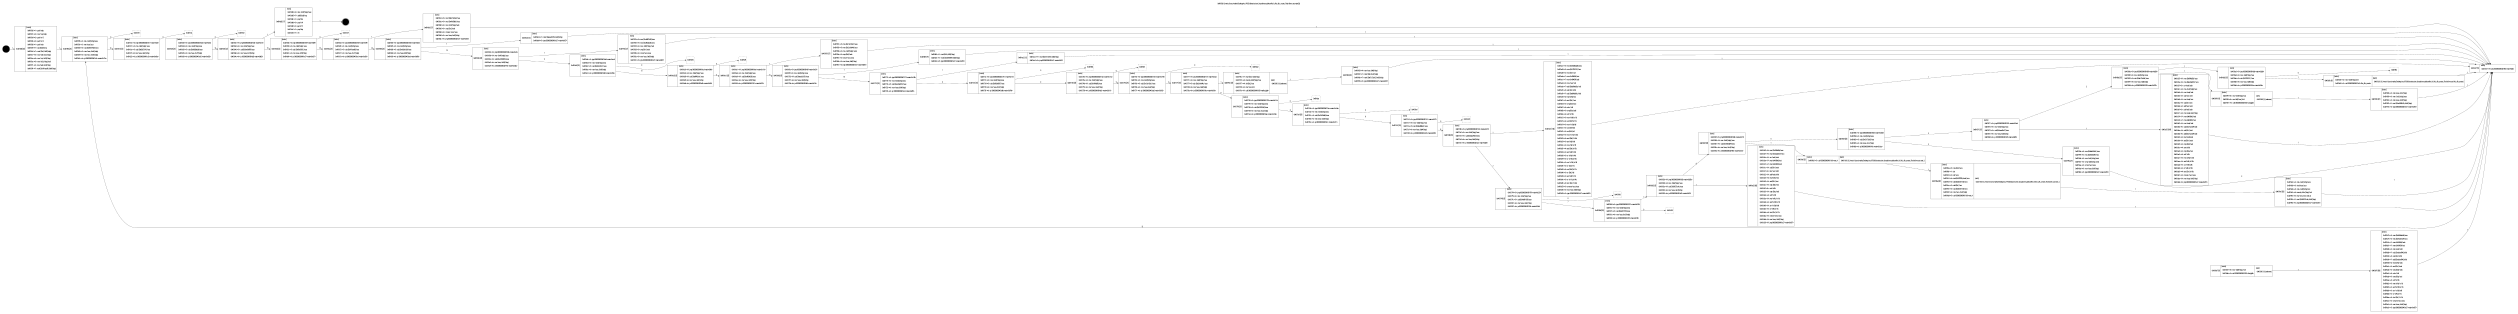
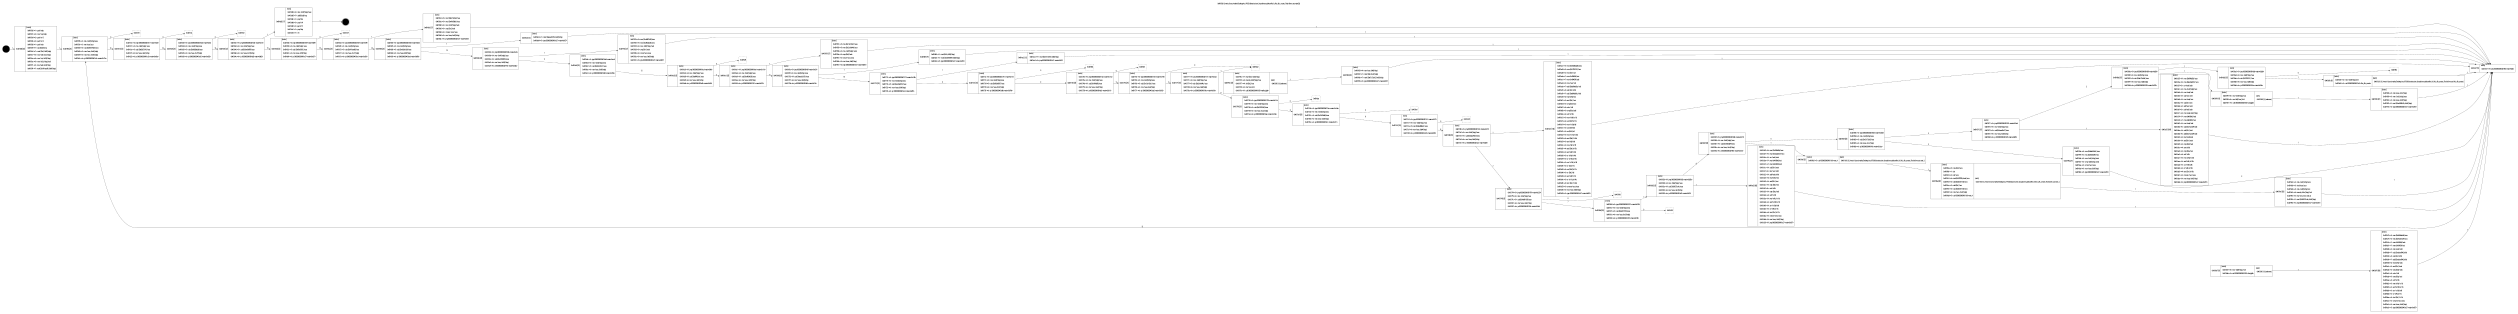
edge "0x401612 [22]" -> "0x401628 [22]": added, label "16"
node "0x401d84": removed
edge "0x401777 [25]" -> "0x40196c [23]": now "0x401777 [25]" -> "0x401da2"
